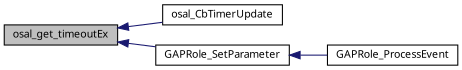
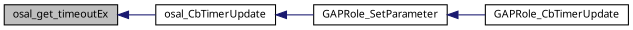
edge "GAPRole_SetParameter" -> "osal_get_timeoutEx": now "GAPRole_SetParameter" -> "osal_CbTimerUpdate"
node "GAPRole_ProcessEvent": label "GAPRole_ProcessEvent" -> "GAPRole_CbTimerUpdate"
